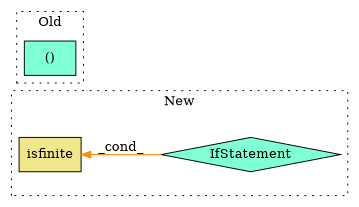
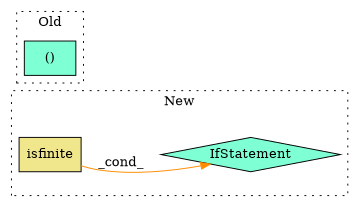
edge "IfStatement" -> "isfinite": reversed
